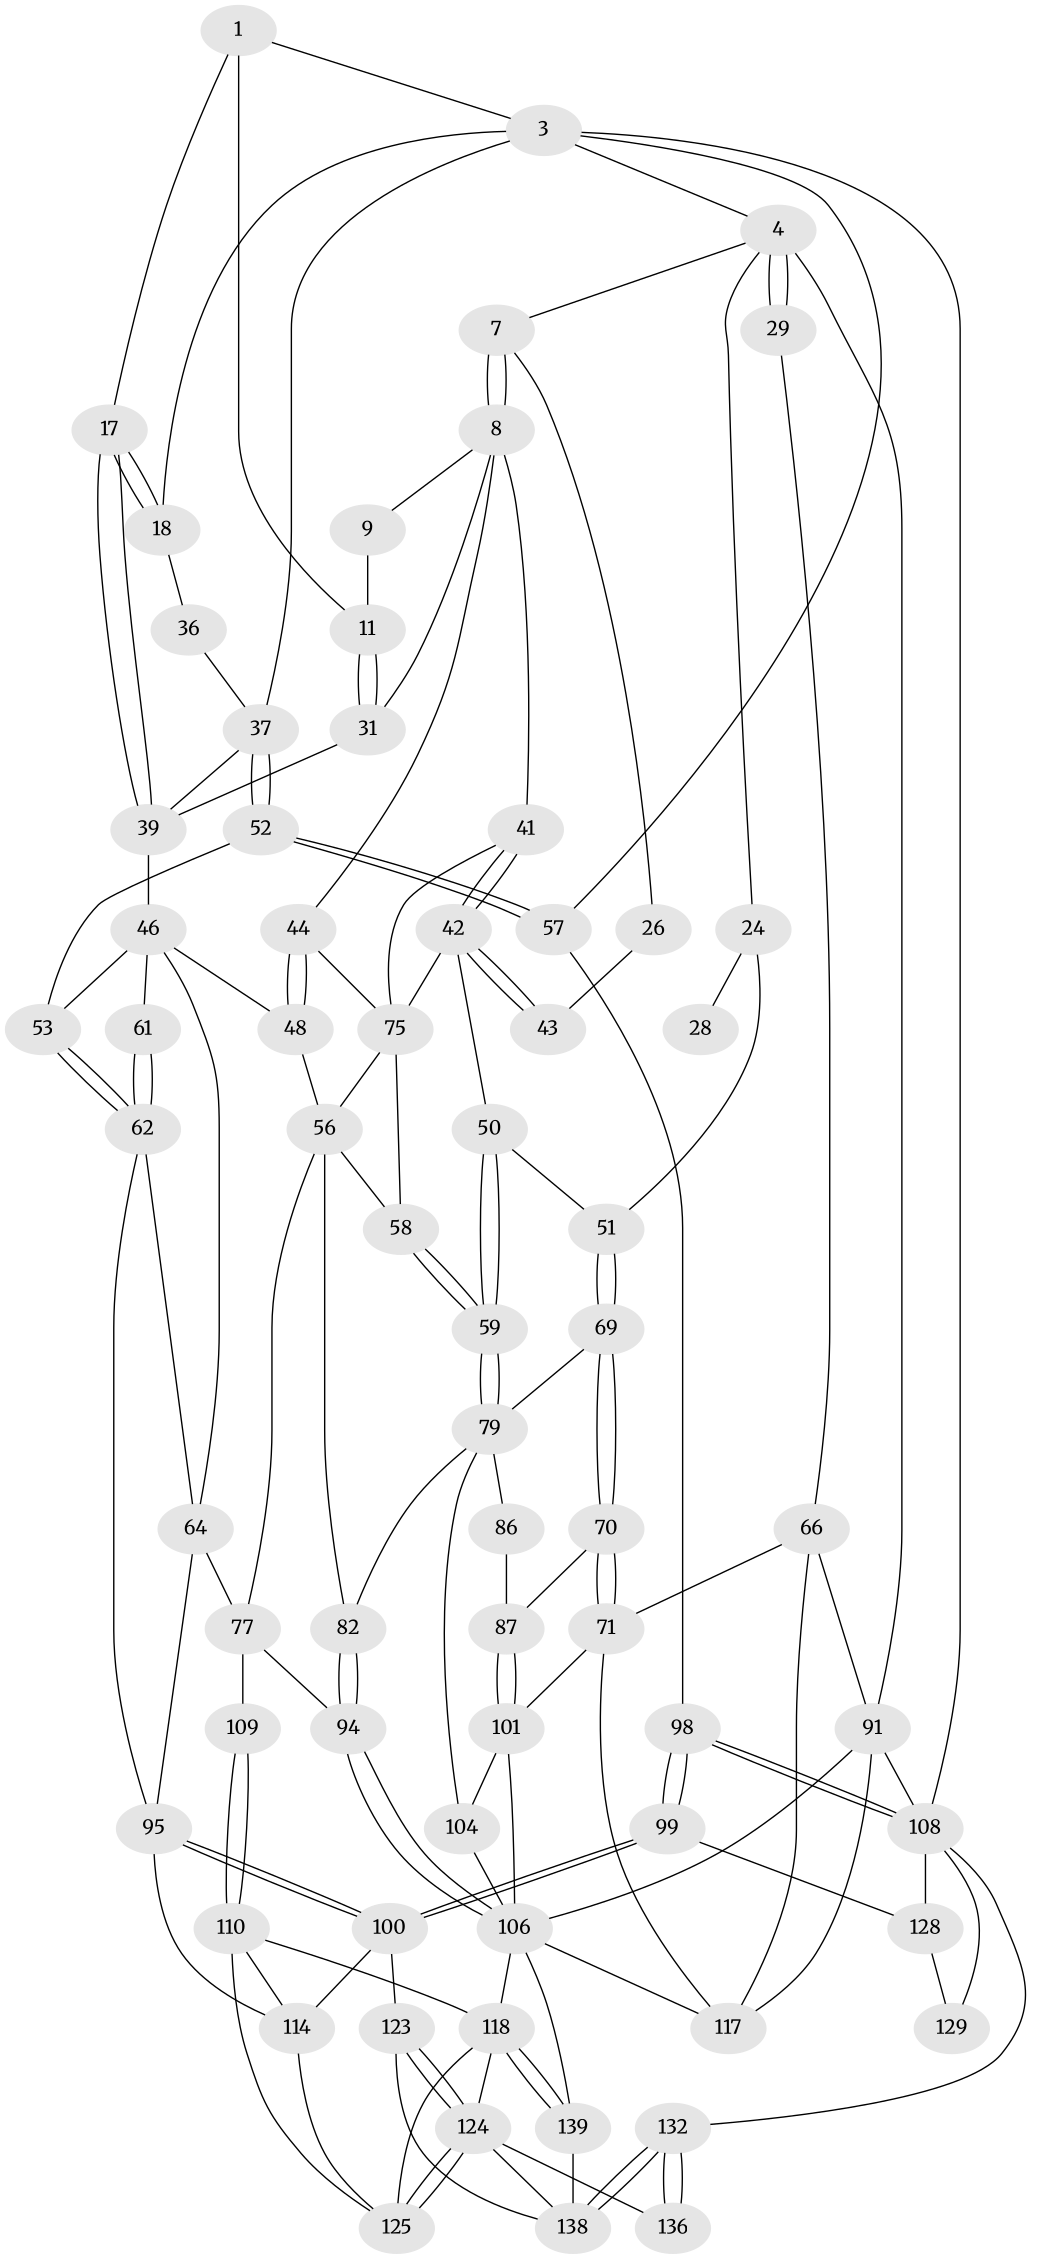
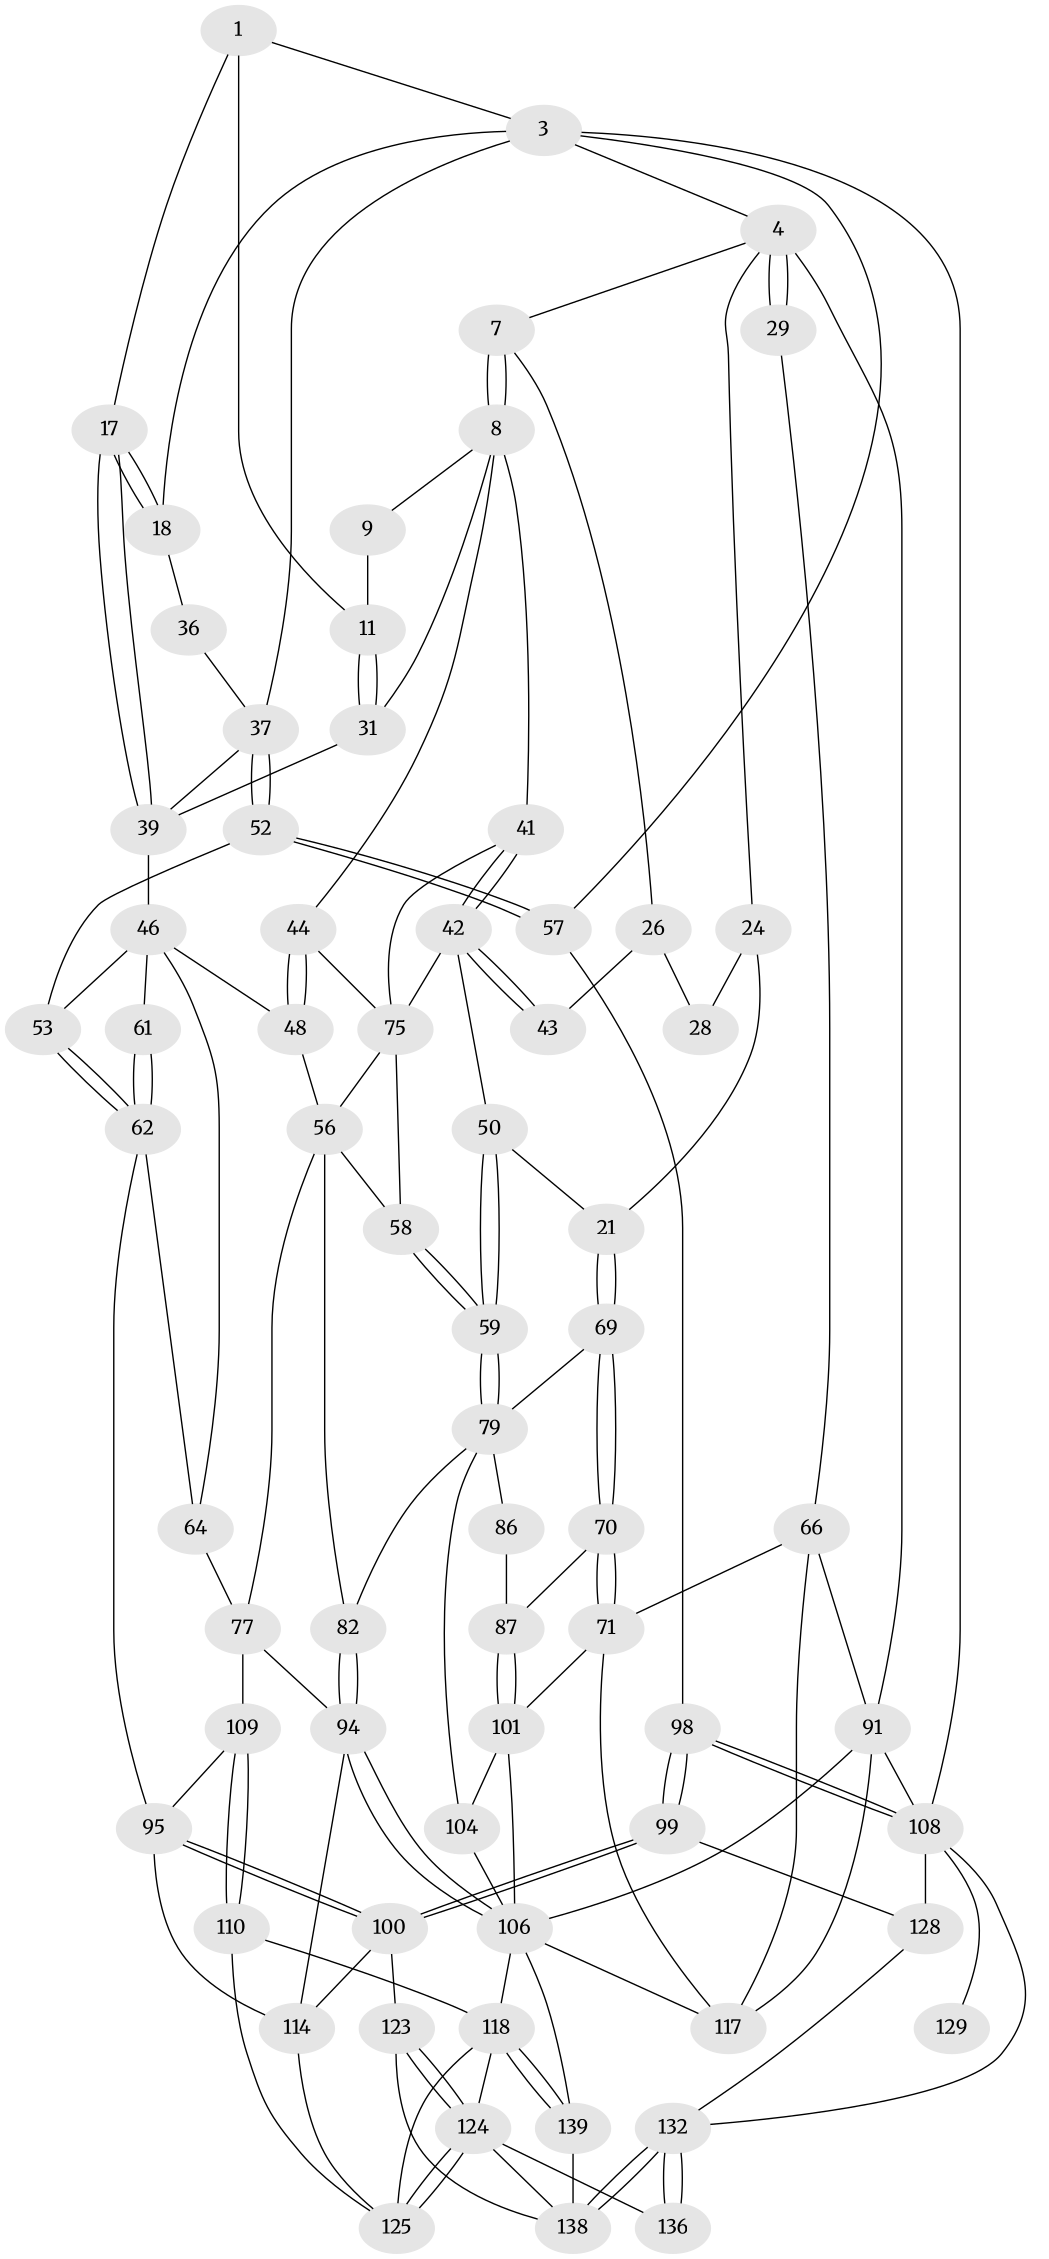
edge "26" -- "28": added
node "51": label "51" -> "21"
edge "64" -- "95": now "109" -- "95"
edge "110" -- "114": now "94" -- "114"
edge "128" -- "129": now "128" -- "132"
